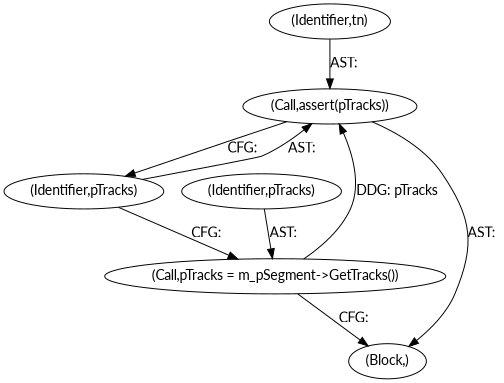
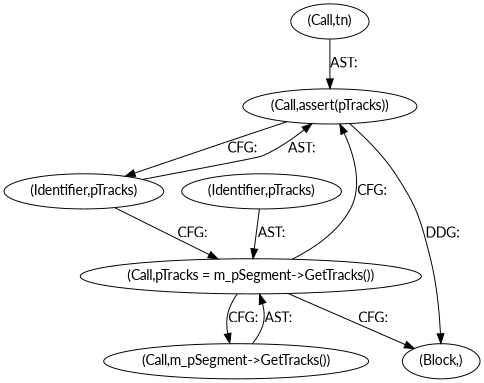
node "(Identifier,tn)": label "(Identifier,tn)" -> "(Call,tn)"
edge "(Call,pTracks = m_pSegment->GetTracks())" -> "(Call,assert(pTracks))": label "DDG: pTracks" -> "CFG: "
edge "(Call,assert(pTracks))" -> "(Block,)": label "AST: " -> "DDG: "
node "(Call,m_pSegment->GetTracks())": added
